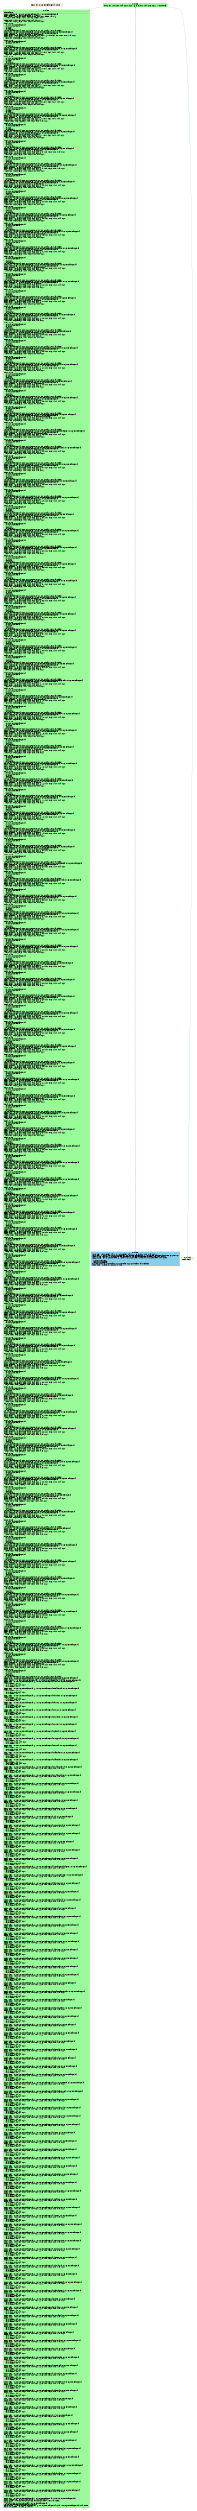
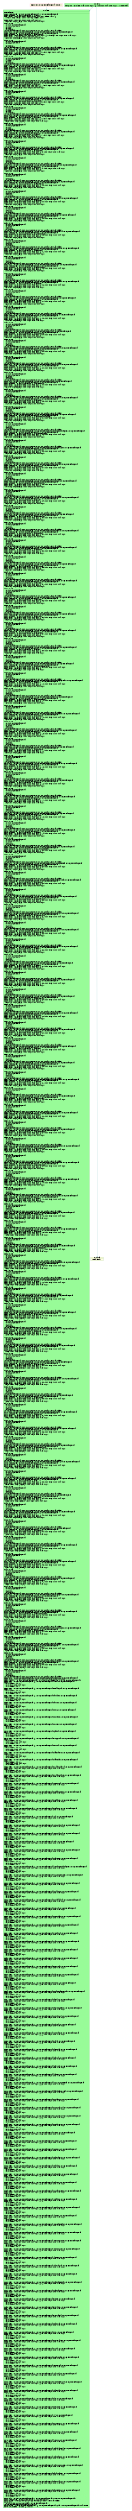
node "2: 0x077c": removed
